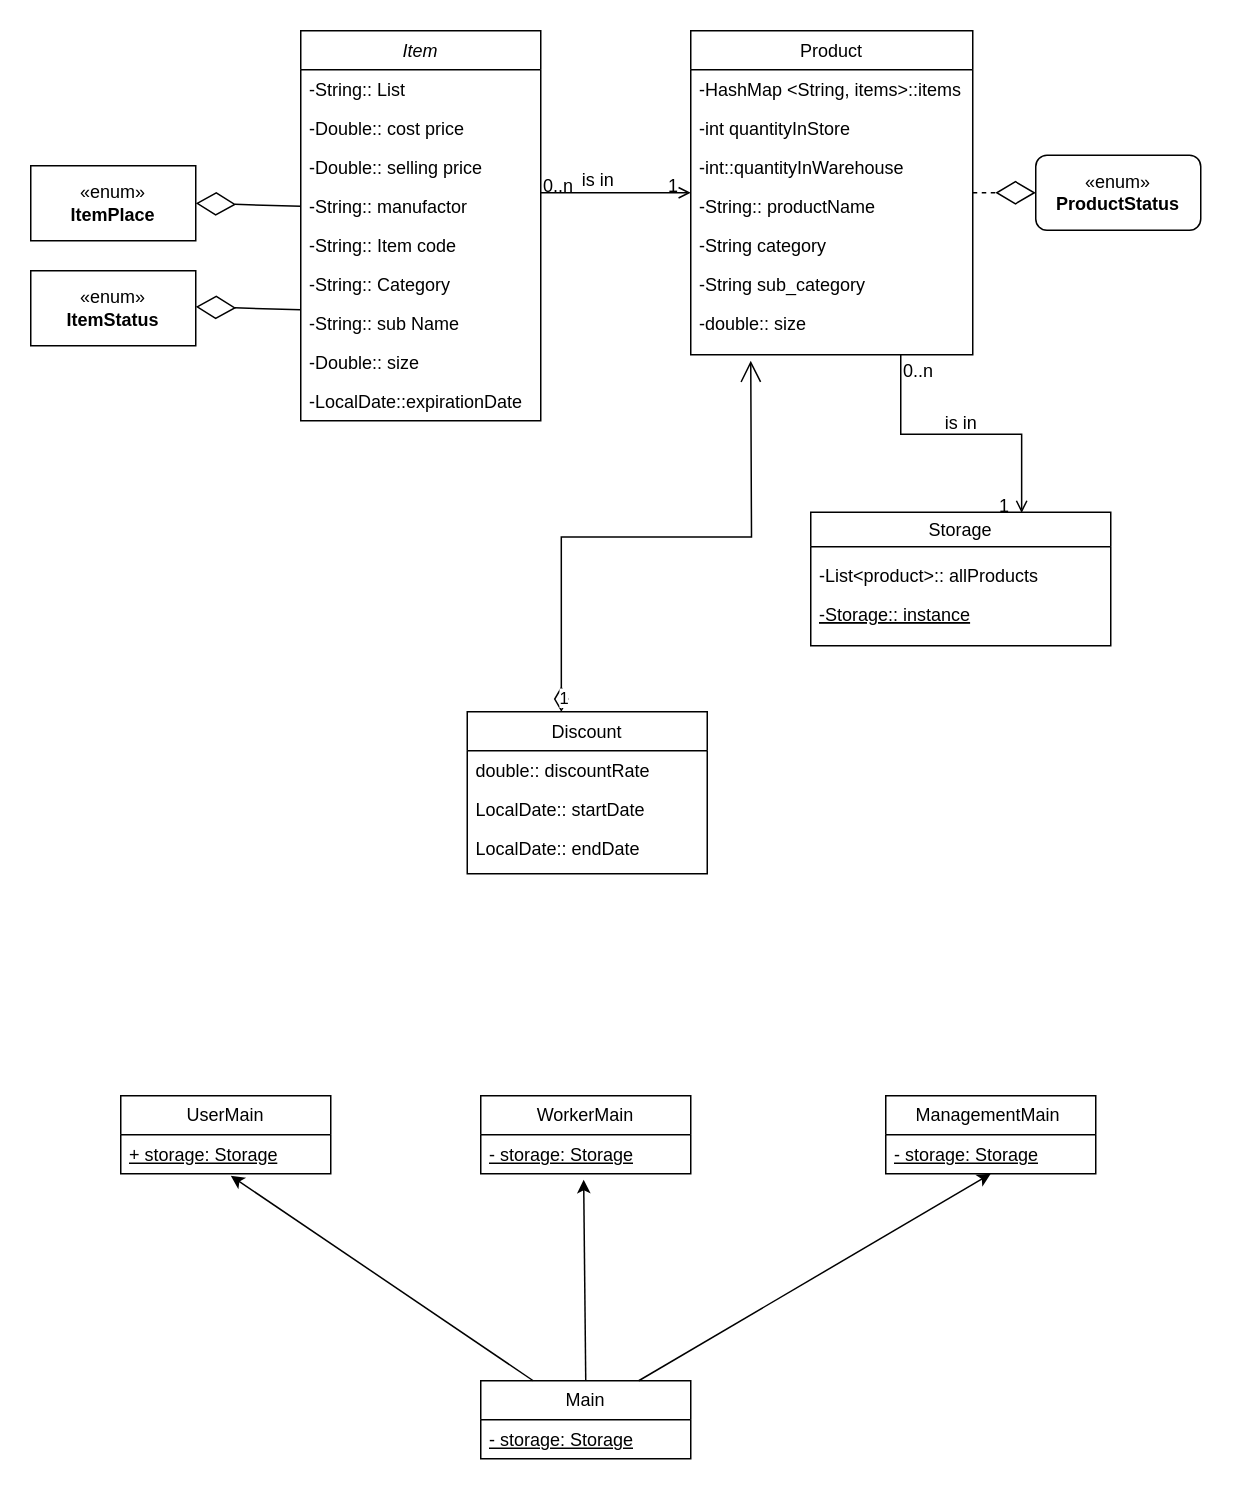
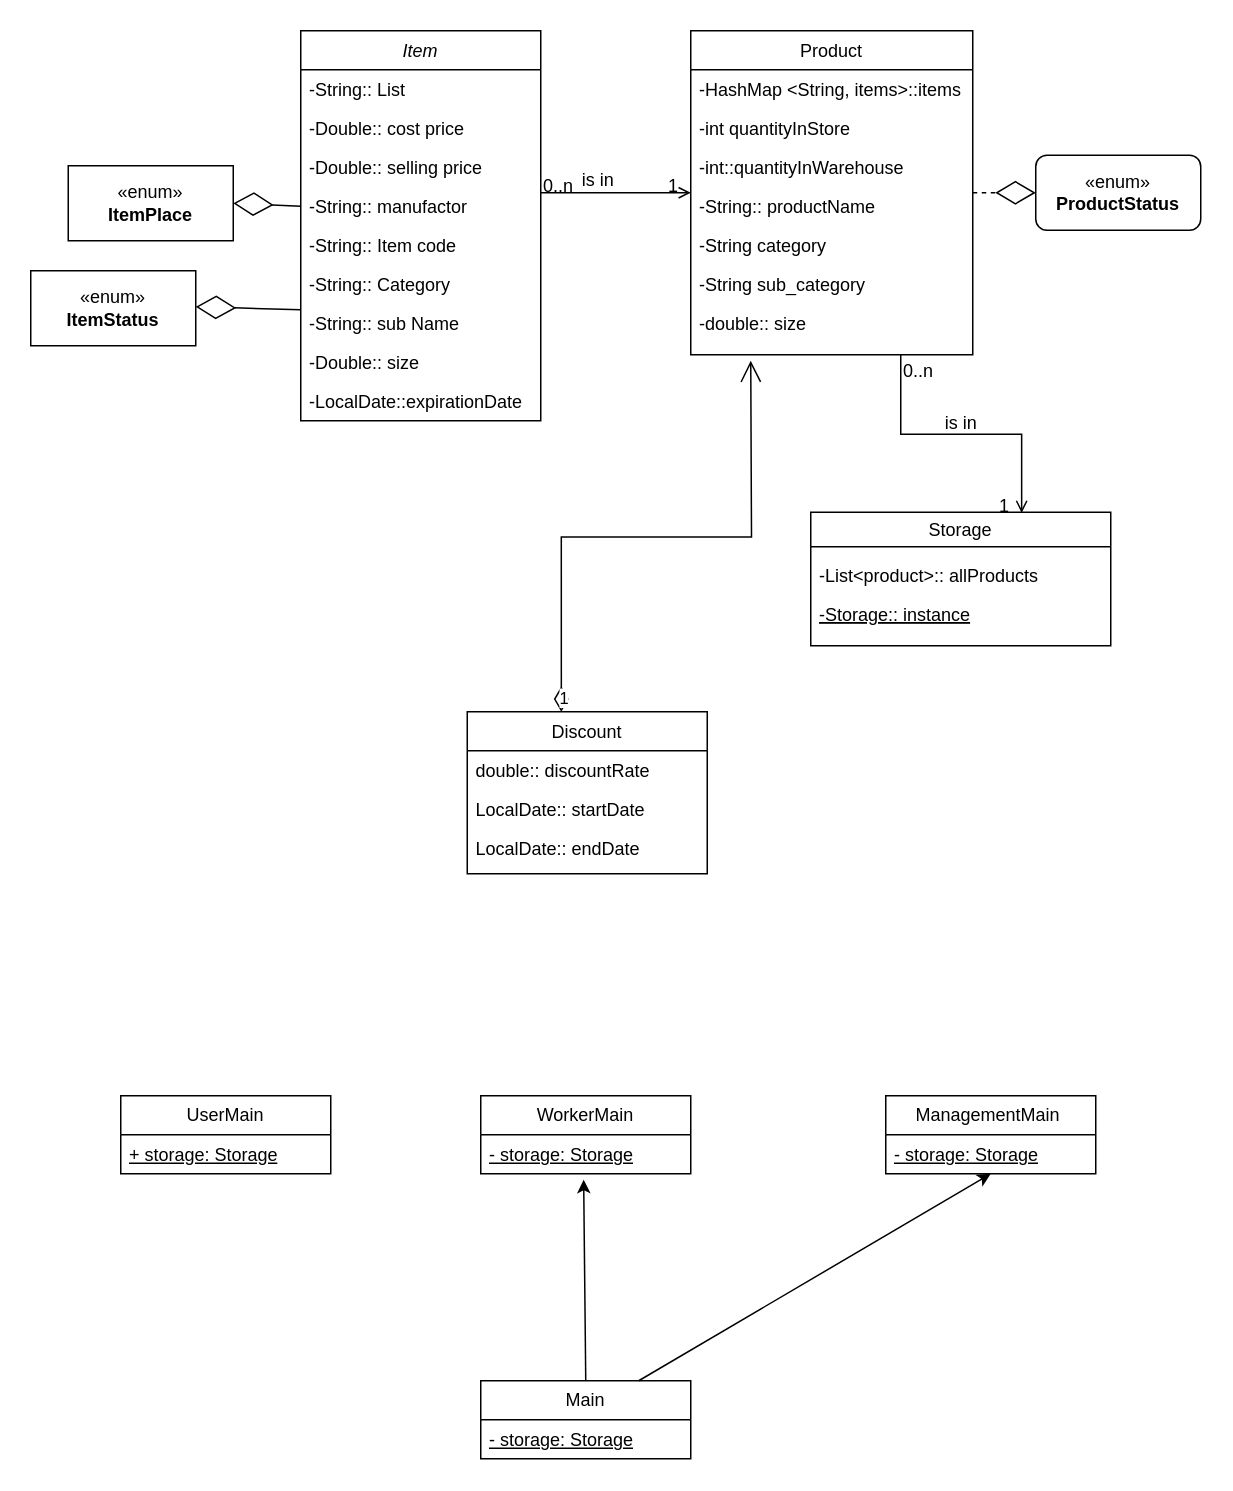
node "«enum» ItemPlace": moved (113, 203) -> (151, 203)
edge "Main" -> "+ storage: Storage": removed
